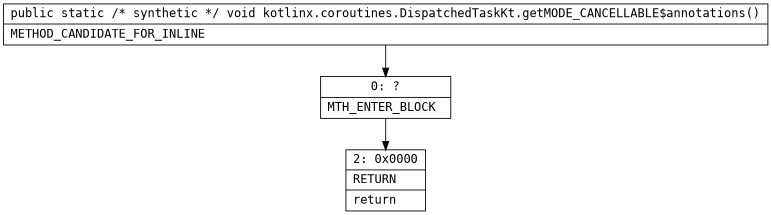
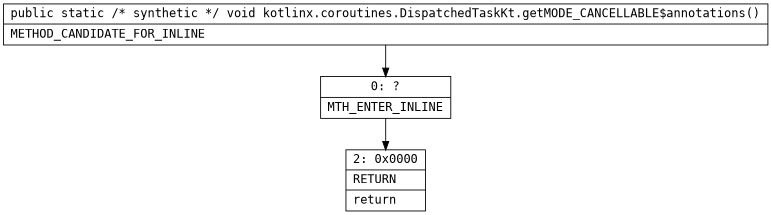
node "0: ?": text "MTH_ENTER_BLOCK" -> "MTH_ENTER_INLINE"
